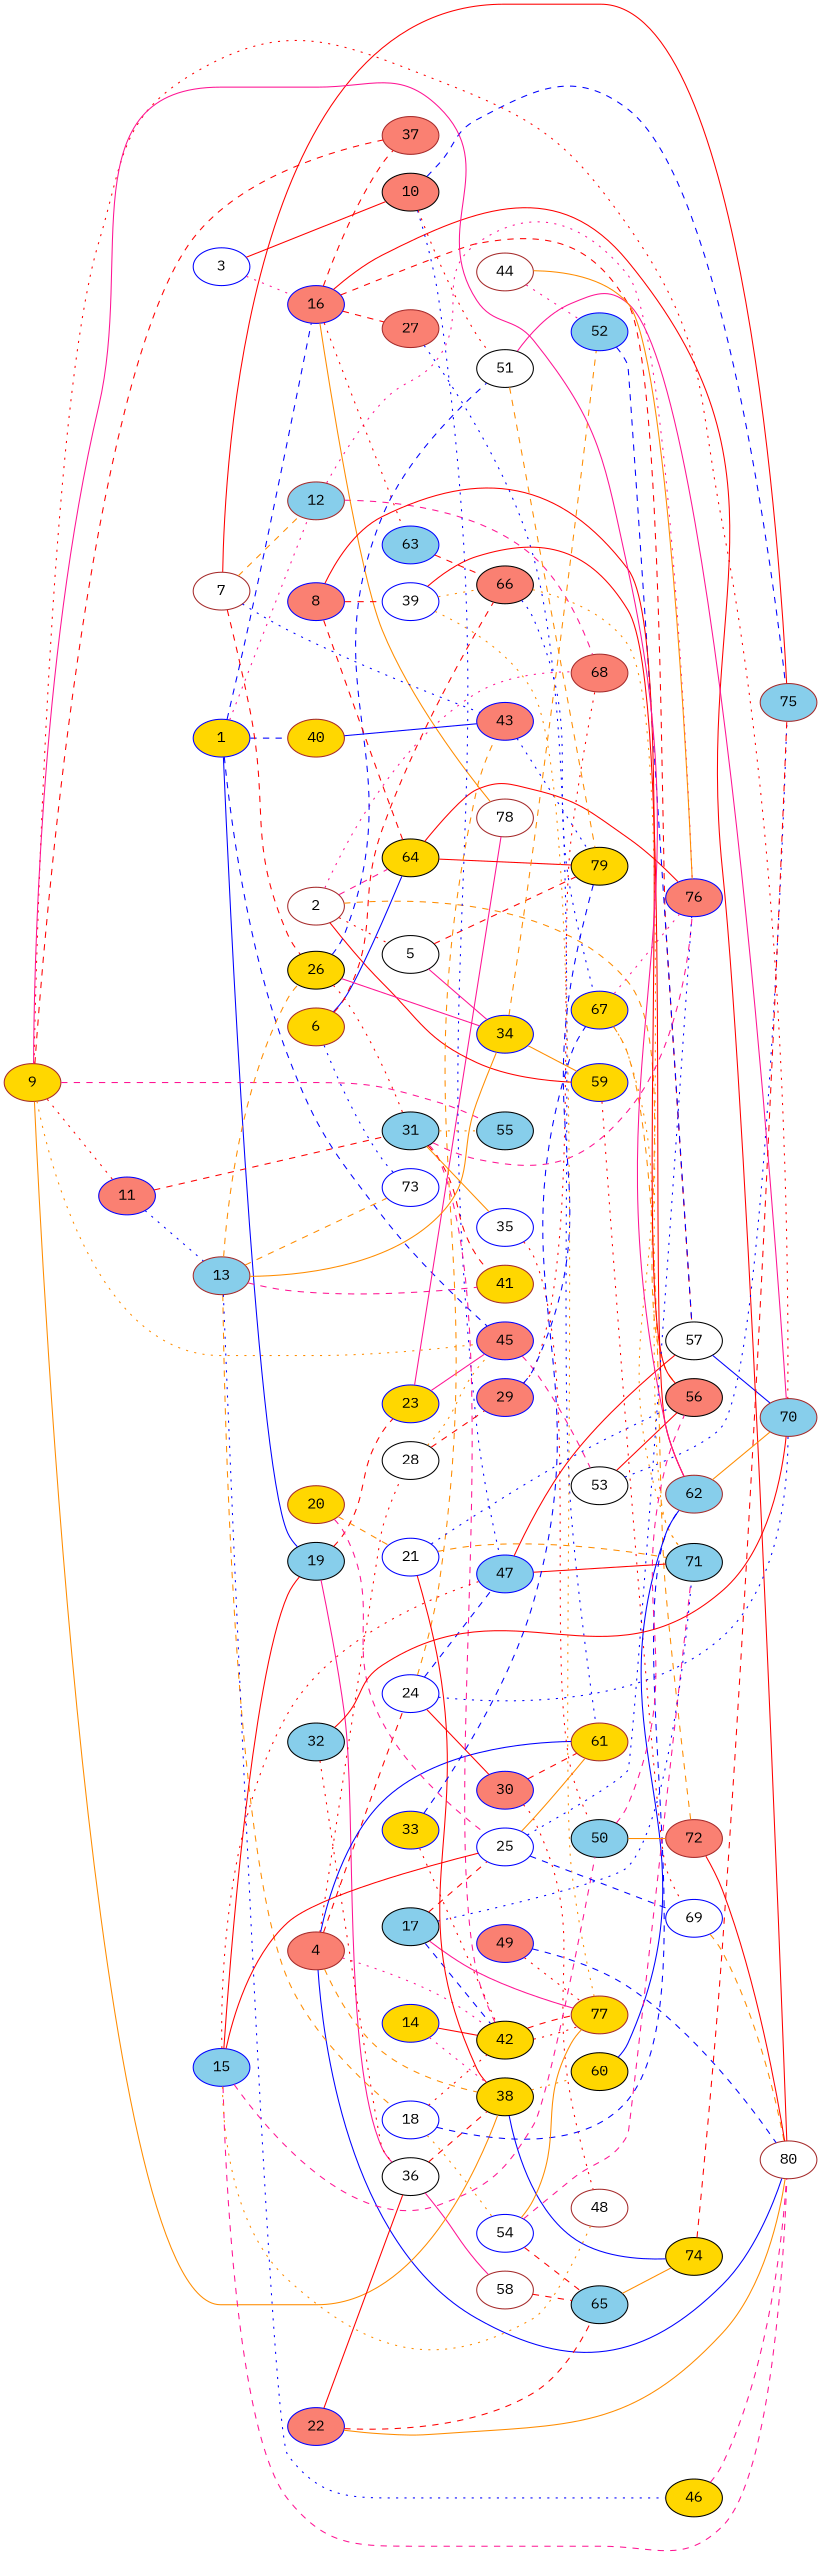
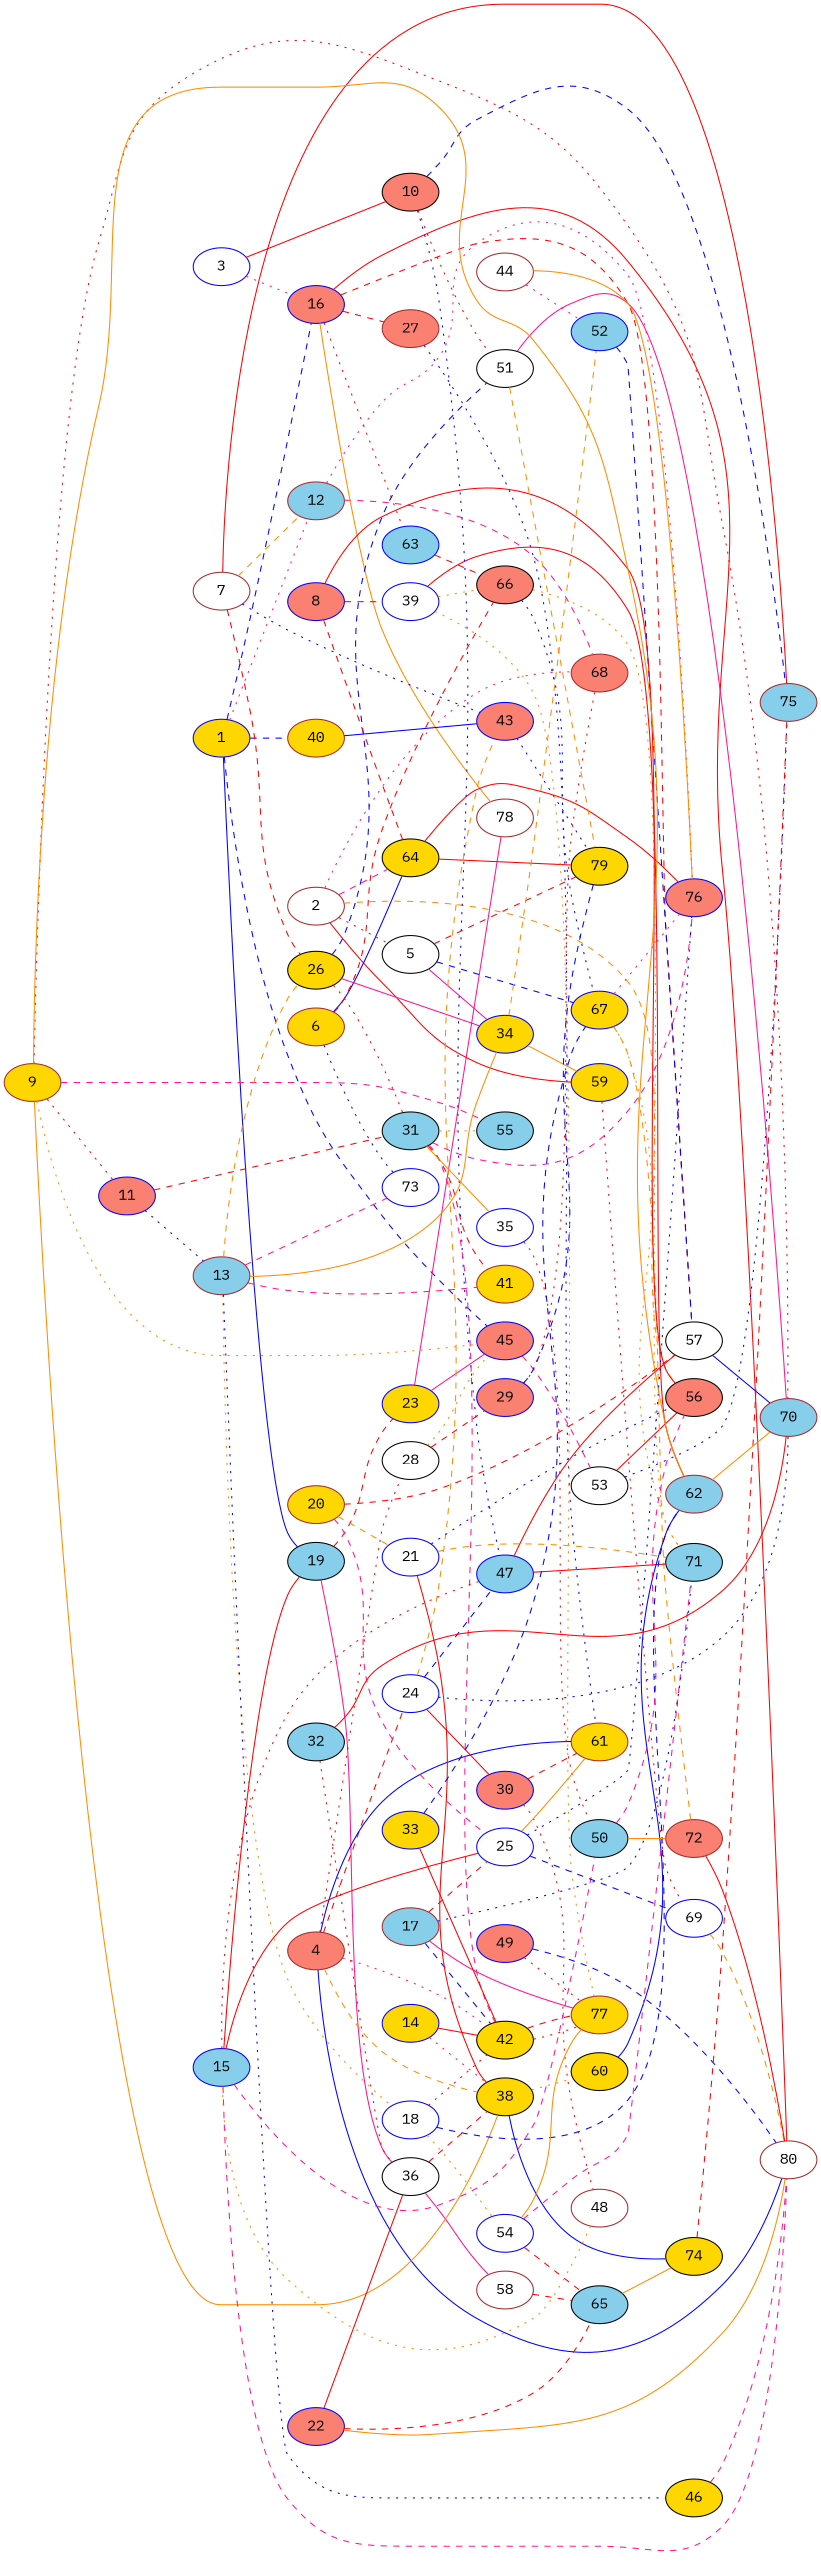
node "37": removed
edge "9" -- "62": color deeppink -> darkorange
edge "5" -- "67": added
edge "73" -- "13": color darkorange -> deeppink
edge "57" -- "20": added
edge "13" -- "18": style dashed -> dotted
node "17": color black -> brown
edge "33" -- "42": style dotted -> solid
